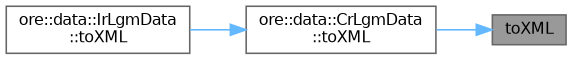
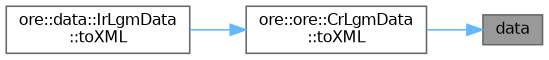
node "ore::data::CrLgmData ::toXML": label "ore::data::CrLgmData ::toXML" -> "ore::ore::CrLgmData ::toXML"
node "toXML": label "toXML" -> "data"
